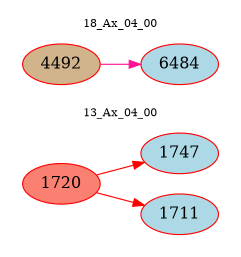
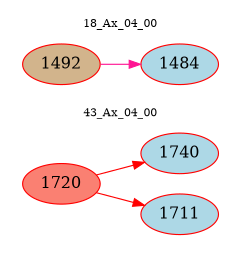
node "4492": label "4492" -> "1492"
node "6484": label "6484" -> "1484"
cluster "13_Ax_04_00": label "13_Ax_04_00" -> "43_Ax_04_00"
node "1747": label "1747" -> "1740"
